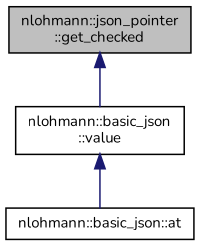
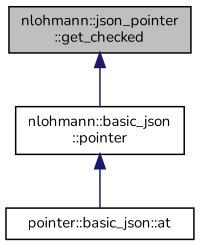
node "nlohmann::basic_json ::value": label "nlohmann::basic_json ::value" -> "nlohmann::basic_json ::pointer"
node "nlohmann::basic_json::at": label "nlohmann::basic_json::at" -> "pointer::basic_json::at"
